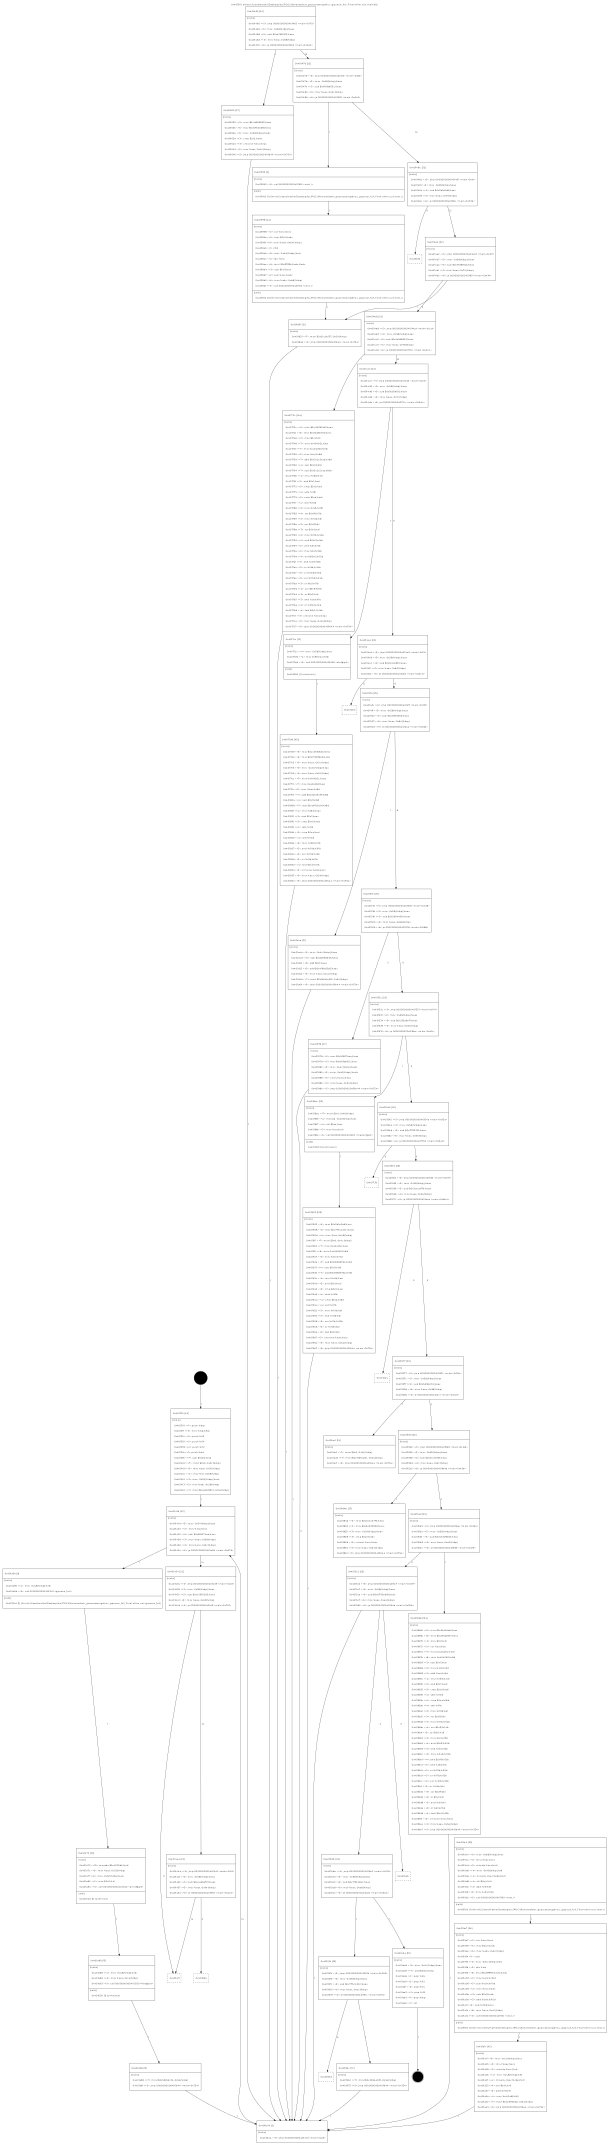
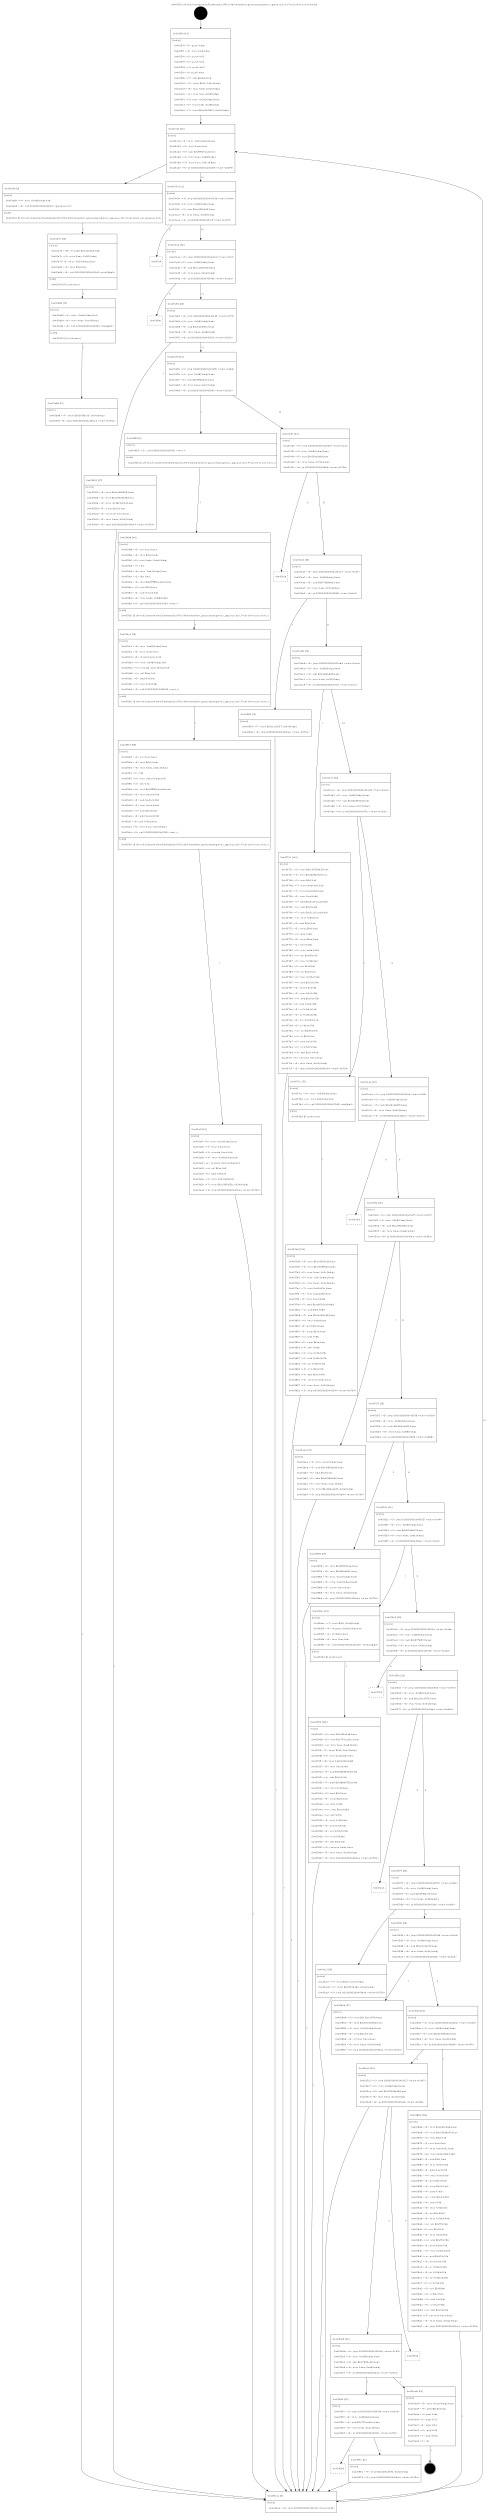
edge "0x401998 [44]" -> "0x40183f [12]": now "0x401998 [44]" -> "0x4019c4 [35]"
edge "0x40144a [22]" -> "0x401aff": now "0x40144a [22]" -> "0x401460 [22]"
edge "0x401ac1 [19]" -> "0x401b44 [5]": added, label "1"
